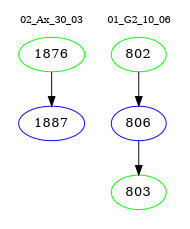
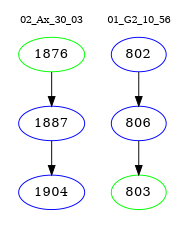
cluster "01_G2_10_06": label "01_G2_10_06" -> "01_G2_10_56"
node "802": color green -> blue
node "1904": added
